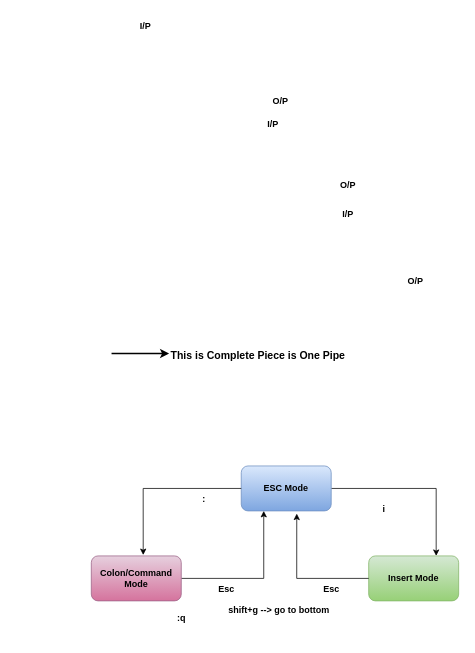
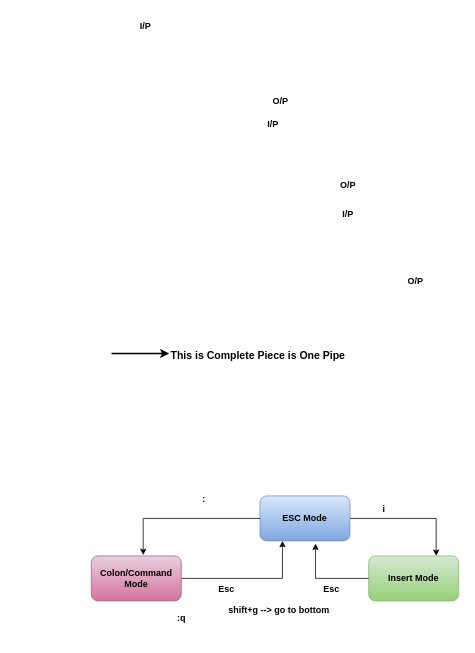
node "ESC Mode": moved (286, 489) -> (305, 519)
